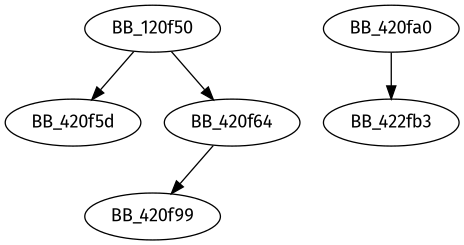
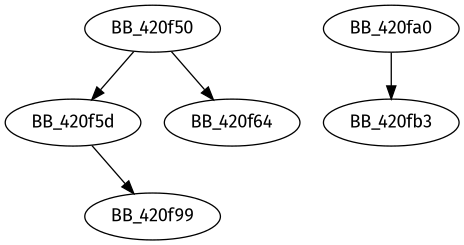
node "BB_120f50": label "BB_120f50" -> "BB_420f50"
node "BB_422fb3": label "BB_422fb3" -> "BB_420fb3"
edge "BB_420f64" -> "BB_420f99": now "BB_420f5d" -> "BB_420f99"
